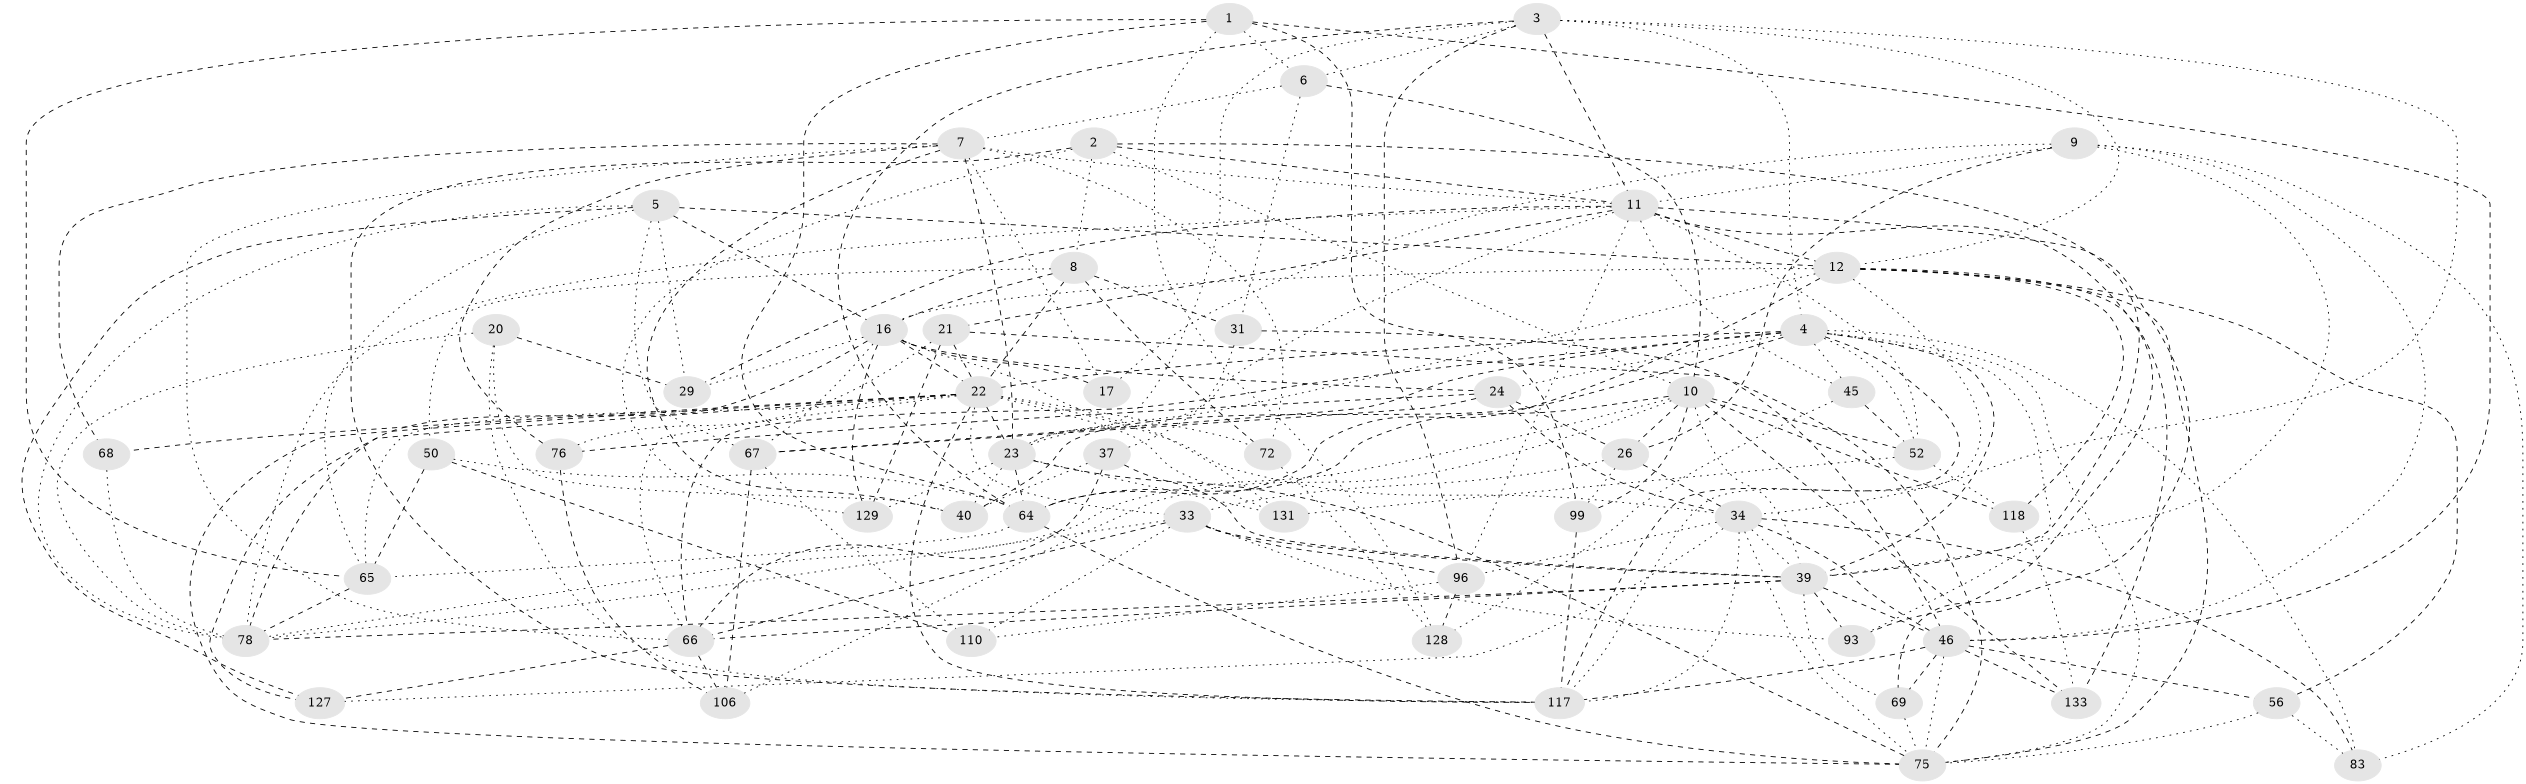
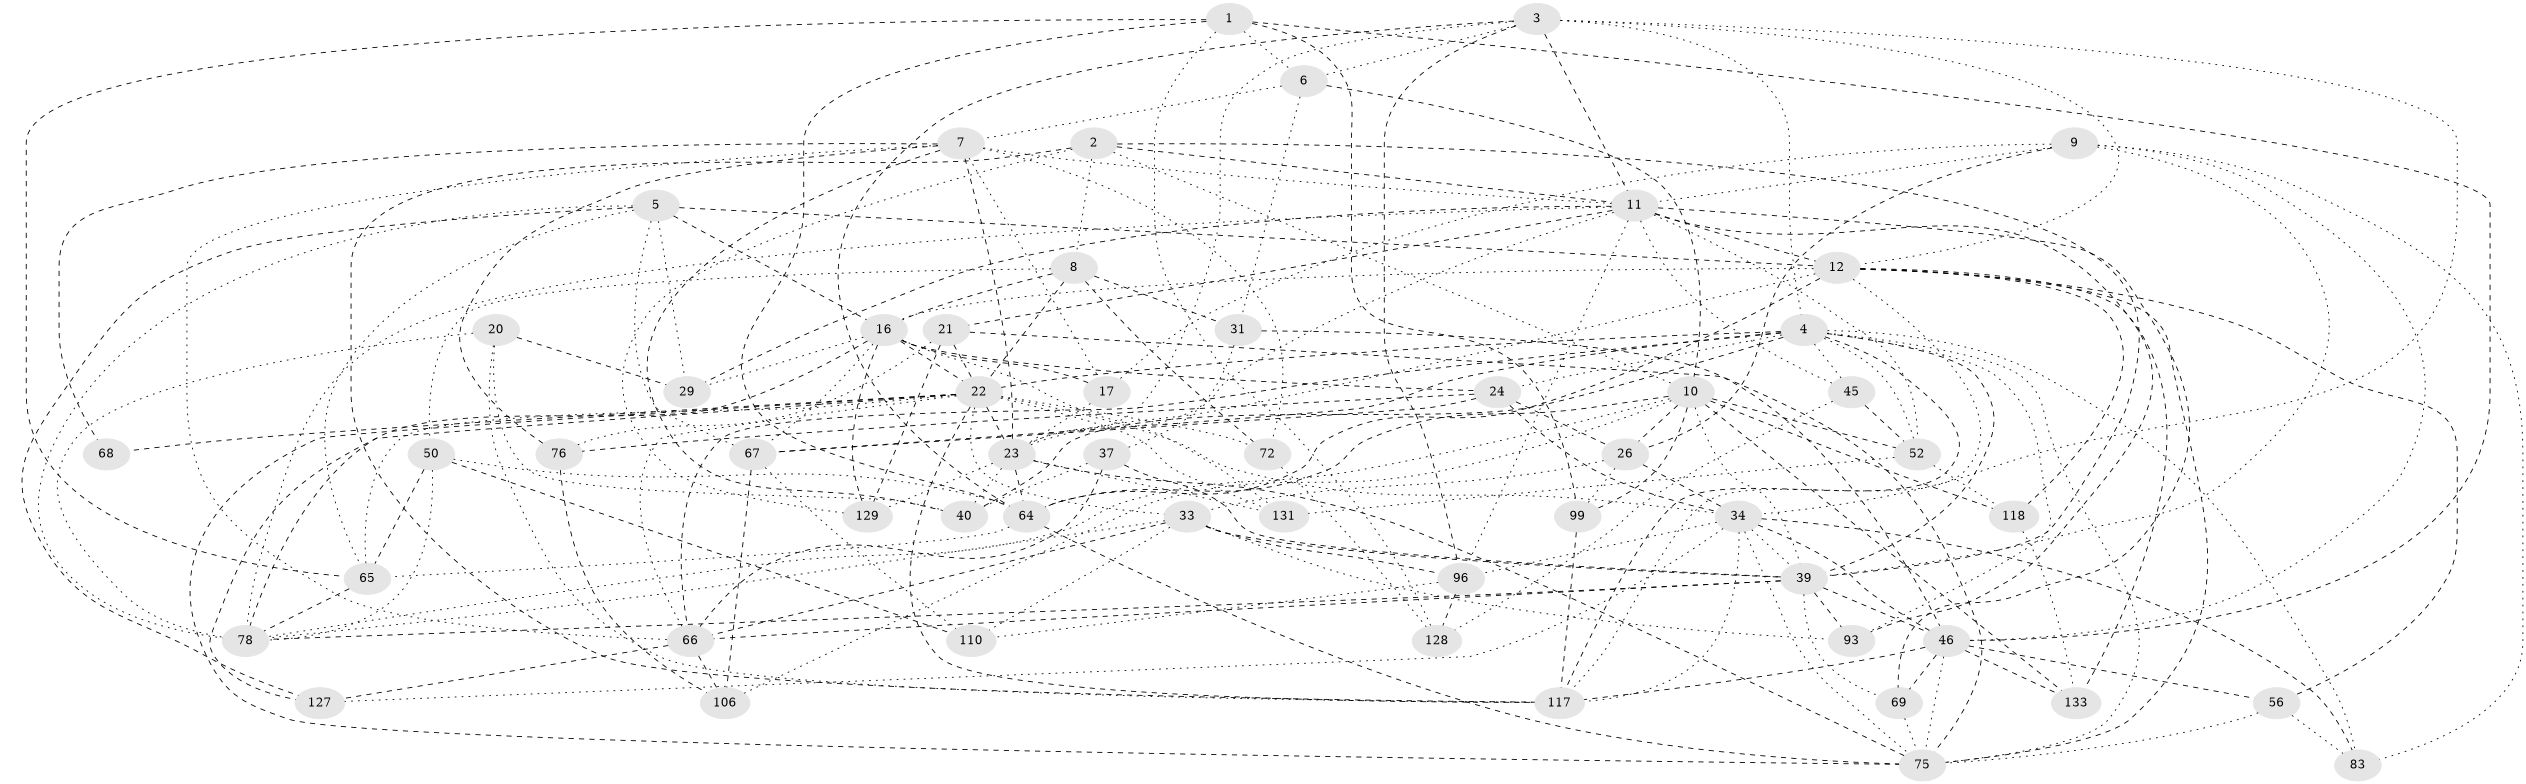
edge "17" -- "23": added
edge "68" -- "78": now "50" -- "78"
